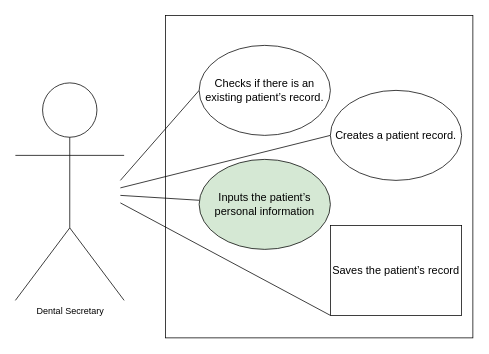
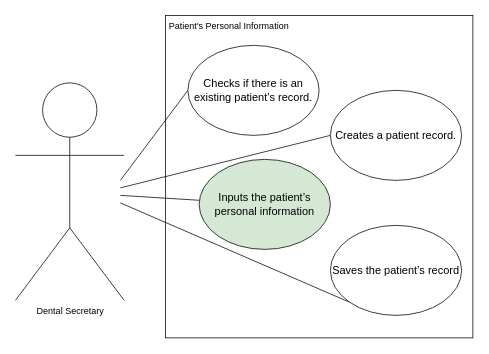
node "Patient's Personal Information": added
node "Checks if there is an existing patient’s record.": moved (265, 90) -> (254, 90)
node "Saves the patient’s record": shape rectangle -> ellipse
